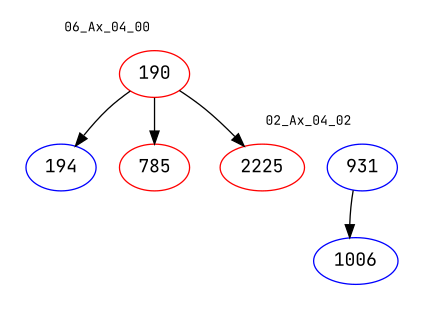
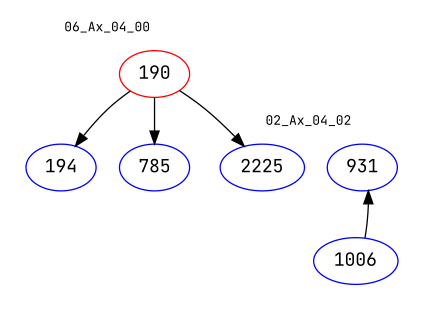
node "785": color red -> blue
node "2225": color red -> blue
edge "931" -> "1006": reversed
